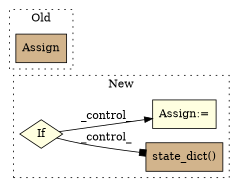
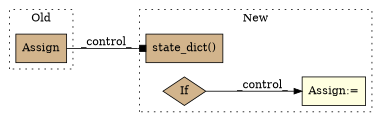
node "If": fillcolor lightyellow -> tan
edge "If" -> "state_dict()": now "Assign" -> "state_dict()"
